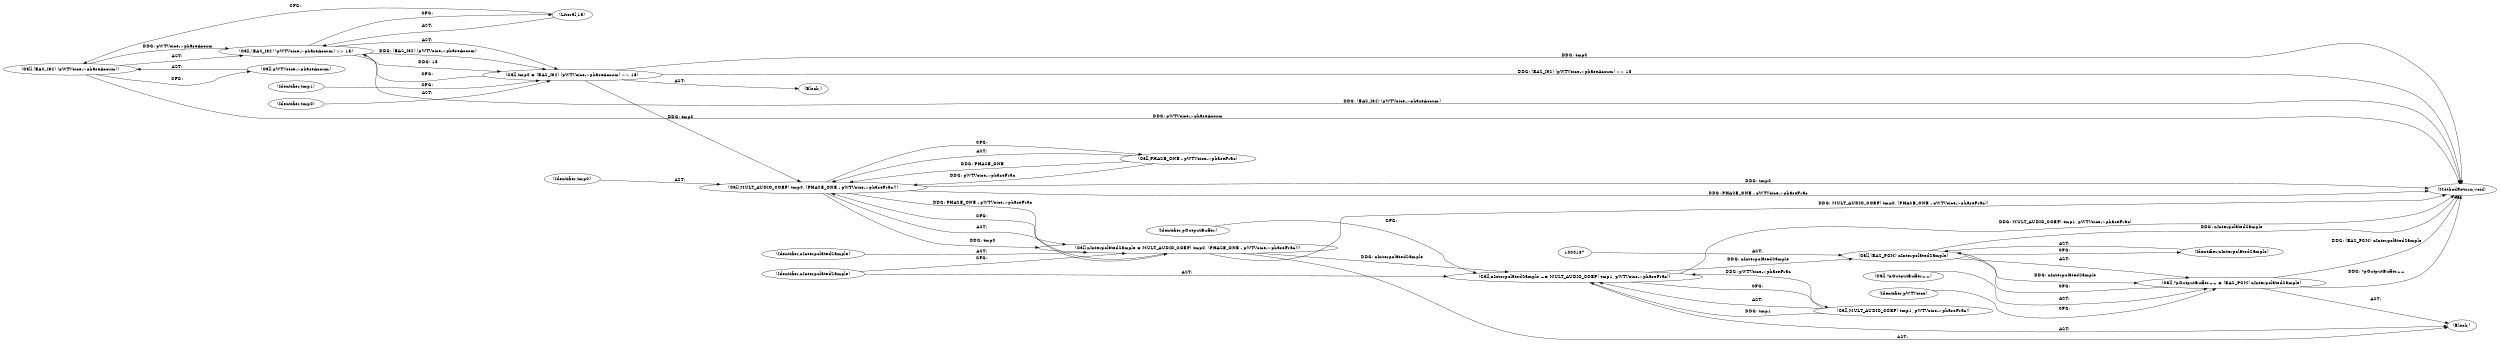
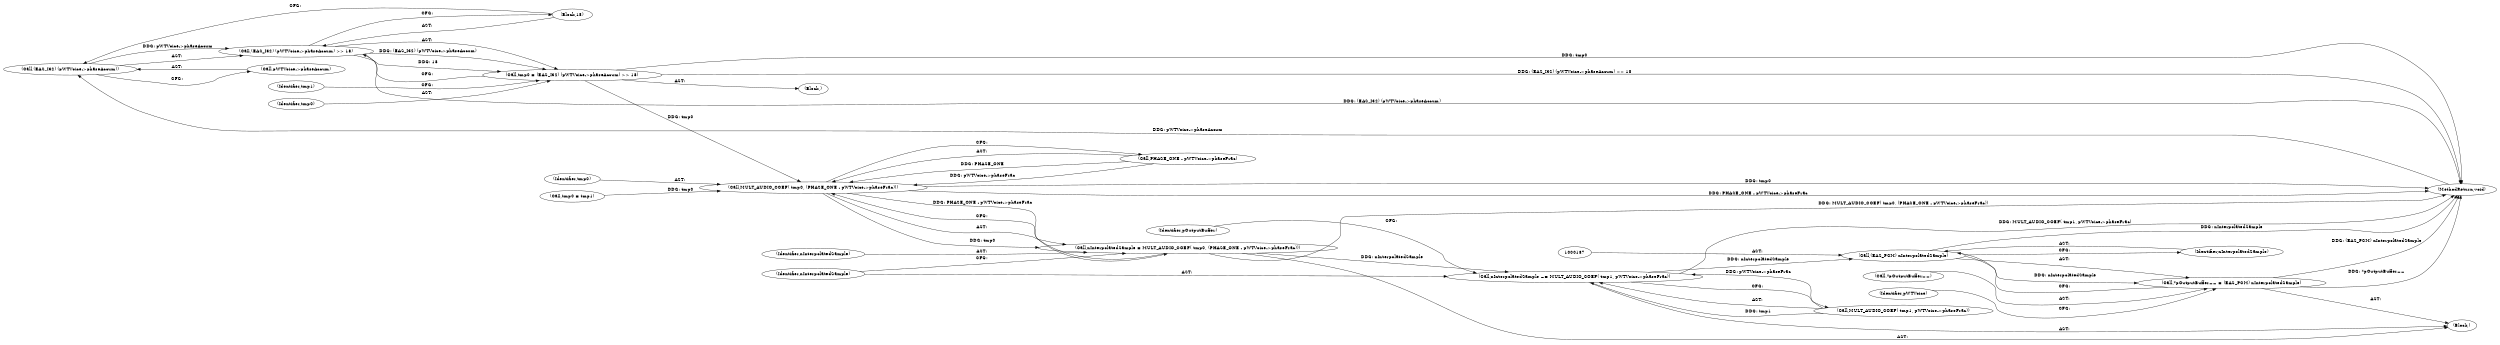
node "(Literal,18)": label "(Literal,18)" -> "(Block,18)"
edge "(Call,(EAS_I32) (pWTVoice->phaseAccum))" -> "(MethodReturn,void)": reversed
node "(Call,tmp0 = tmp1)": added
